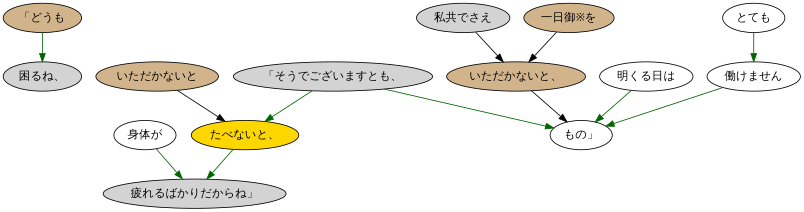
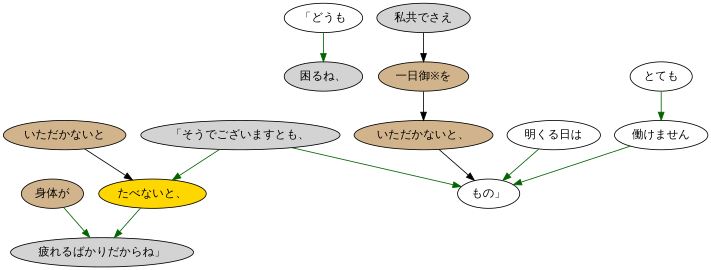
node "「どうも": fillcolor tan -> white
edge "私共でさえ" -> "いただかないと、": now "私共でさえ" -> "一日御※を"
node "身体が": fillcolor white -> tan
